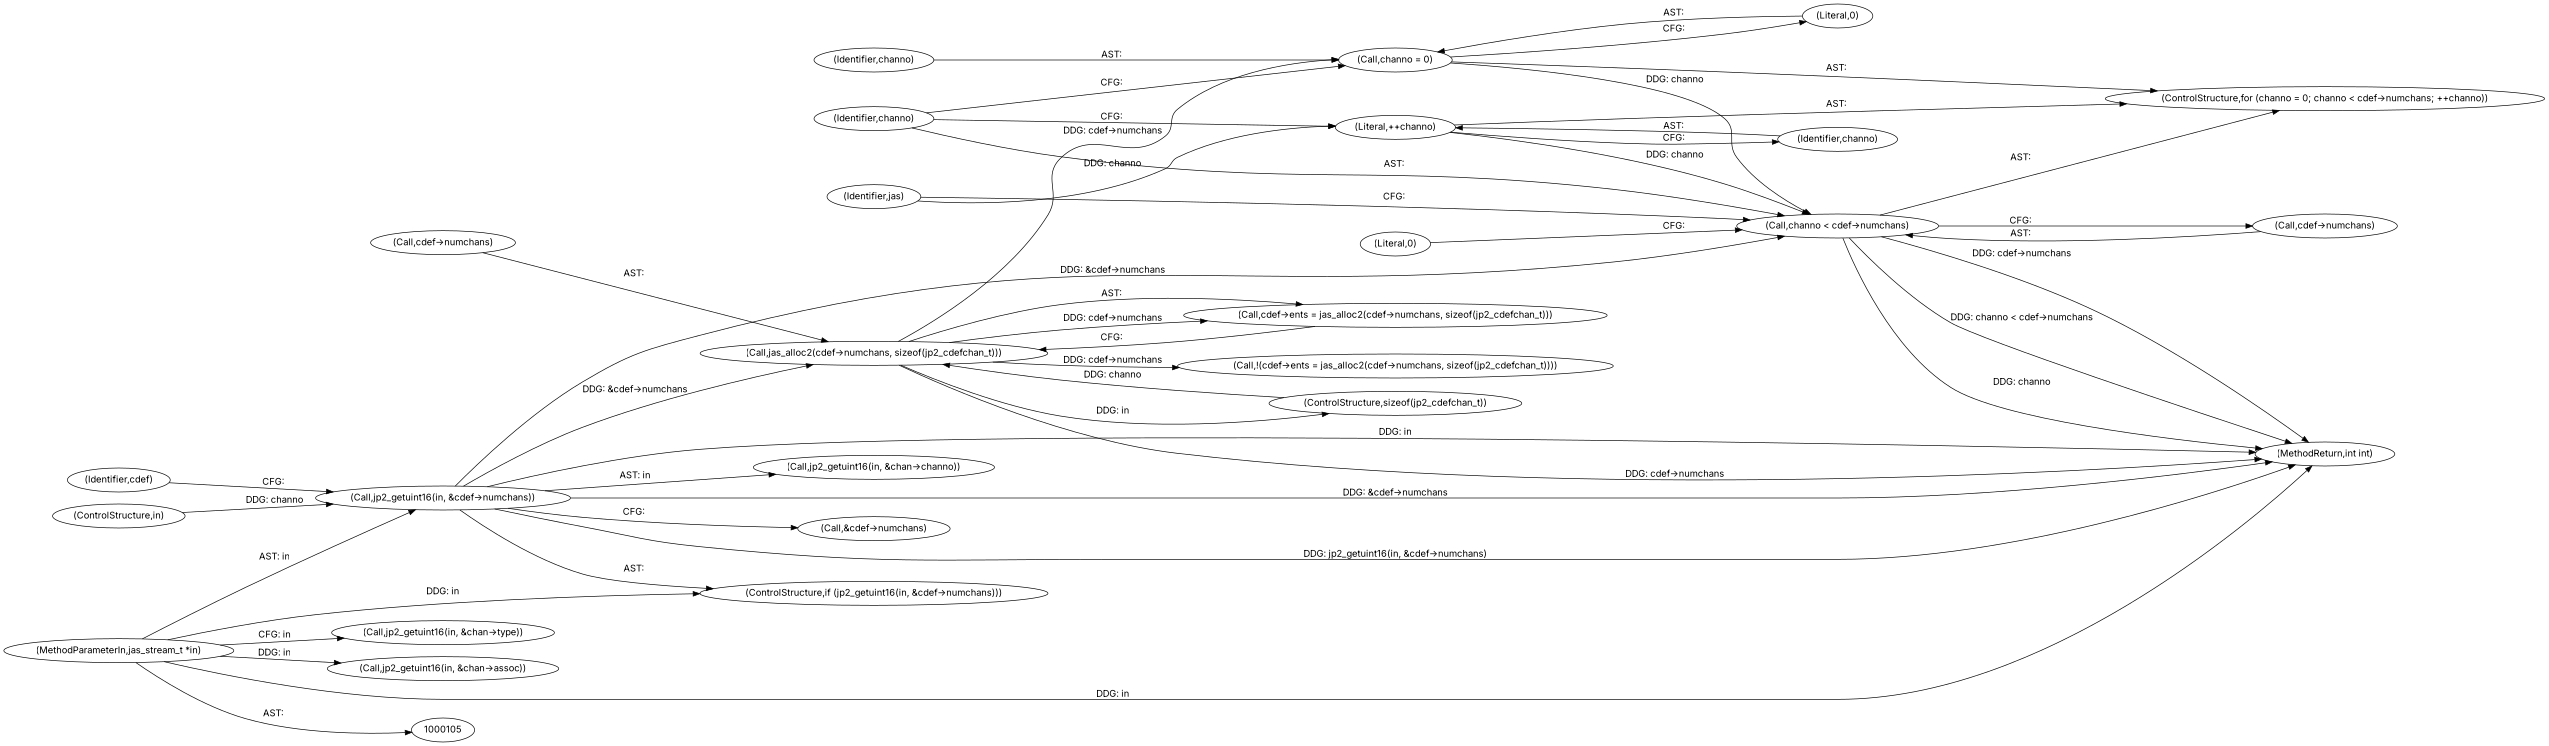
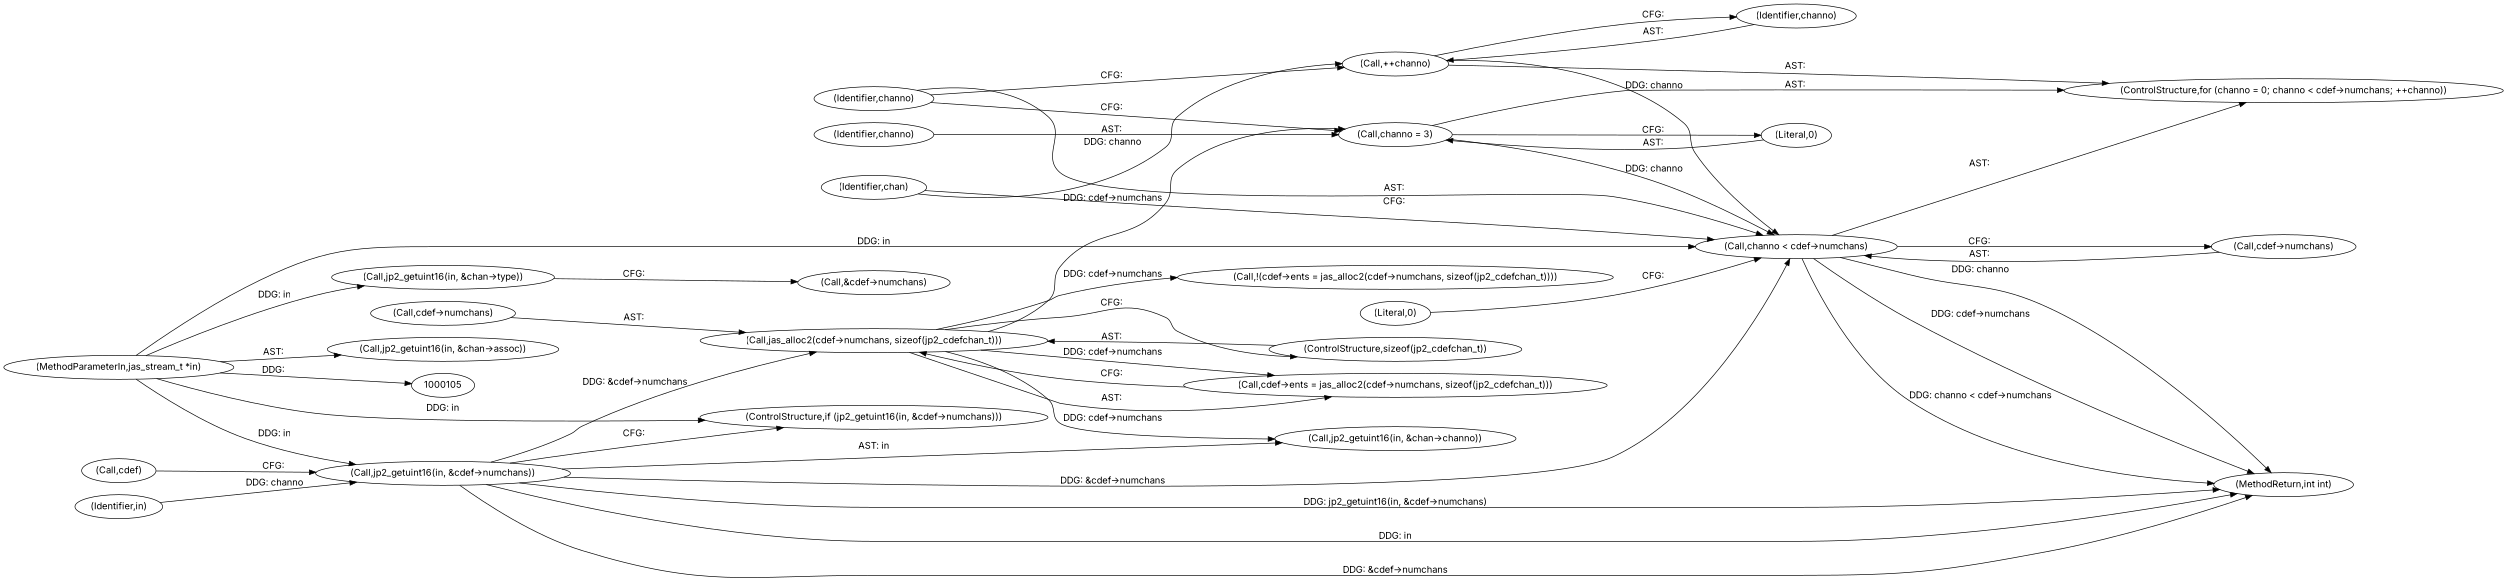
node "(Call,channo = 0)": label "(Call,channo = 0)" -> "(Call,channo = 3)"
node "(Literal,++channo)": label "(Literal,++channo)" -> "(Call,++channo)"
node "(Identifier,jas)": label "(Identifier,jas)" -> "(Identifier,chan)"
edge "(ControlStructure,sizeof(jp2_cdefchan_t))" -> "(Call,jas_alloc2(cdef->numchans, sizeof(jp2_cdefchan_t)))": label "DDG: channo" -> "AST: "
edge "(Call,jas_alloc2(cdef->numchans, sizeof(jp2_cdefchan_t)))" -> "(ControlStructure,sizeof(jp2_cdefchan_t))": label "DDG: in" -> "CFG: "
edge "(Call,jas_alloc2(cdef->numchans, sizeof(jp2_cdefchan_t)))" -> "(MethodReturn,int int)": now "(Call,jas_alloc2(cdef->numchans, sizeof(jp2_cdefchan_t)))" -> "(Call,jp2_getuint16(in, &chan->channo))"
node "(Identifier,cdef)": label "(Identifier,cdef)" -> "(Call,cdef)"
node "(ControlStructure,in)": label "(ControlStructure,in)" -> "(Identifier,in)"
edge "(Call,jp2_getuint16(in, &cdef->numchans))" -> "(Call,&cdef->numchans)": now "(Call,jp2_getuint16(in, &chan->type))" -> "(Call,&cdef->numchans)"
edge "(MethodParameterIn,jas_stream_t *in)" -> "(Call,jp2_getuint16(in, &cdef->numchans))": label "AST: in" -> "DDG: in"
edge "(Call,jp2_getuint16(in, &cdef->numchans))" -> "(ControlStructure,if (jp2_getuint16(in, &cdef->numchans)))": label "AST: " -> "CFG: "
edge "(MethodParameterIn,jas_stream_t *in)" -> "(Call,jp2_getuint16(in, &chan->type))": label "CFG: in" -> "DDG: in"
edge "(MethodParameterIn,jas_stream_t *in)" -> "(Call,jp2_getuint16(in, &chan->assoc))": label "DDG: in" -> "AST: "
edge "(MethodParameterIn,jas_stream_t *in)" -> "(MethodReturn,int int)": now "(MethodParameterIn,jas_stream_t *in)" -> "(Call,channo < cdef->numchans)"
edge "(MethodParameterIn,jas_stream_t *in)" -> "1000105": label "AST: " -> "DDG: "
